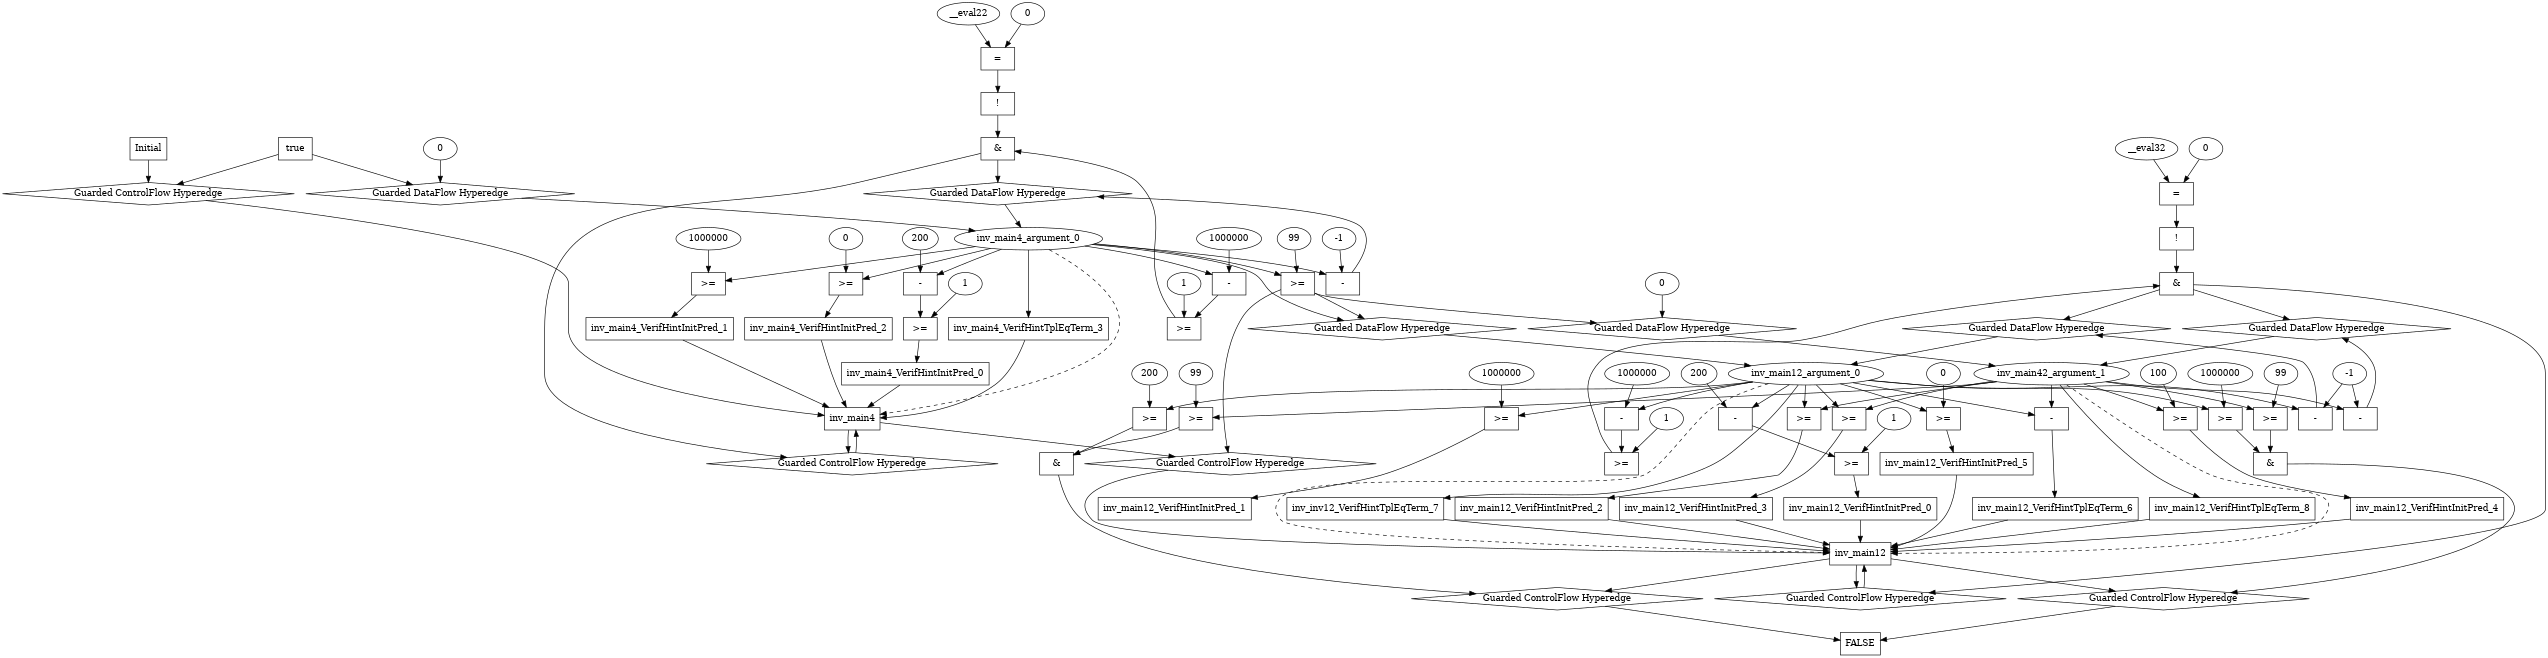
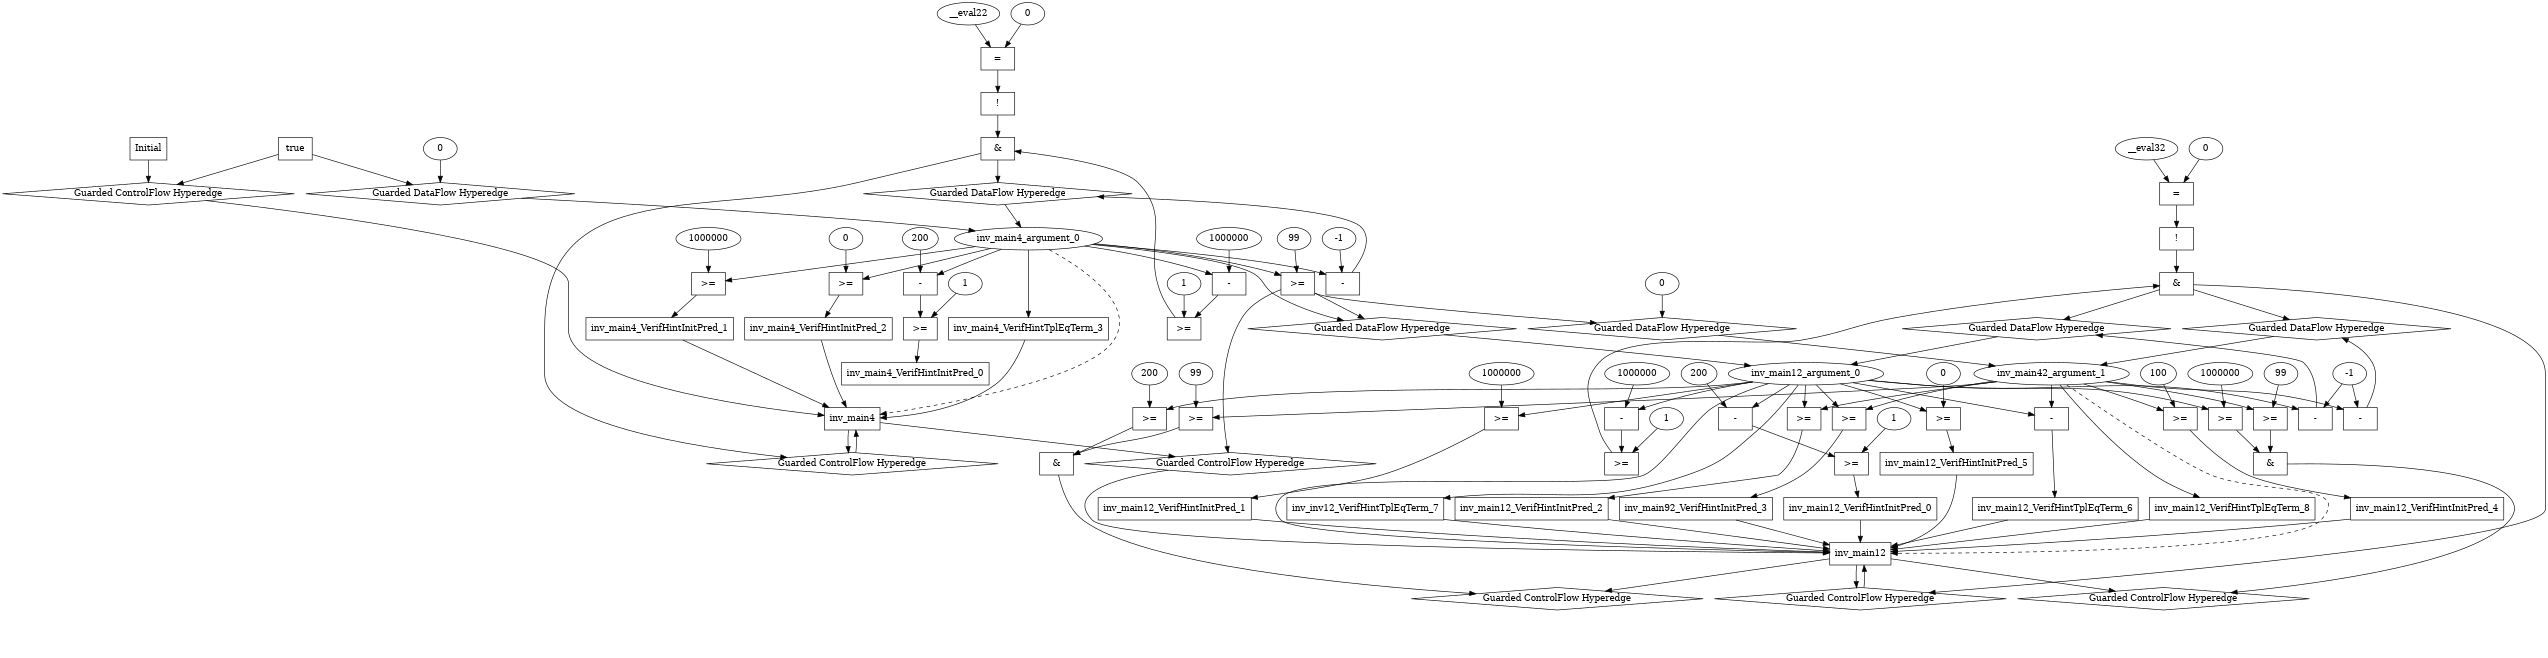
edge "inv_main4_VerifHintInitPred_0" -> "inv_main4": removed
node "inv_main12_VerifHintInitPred_3": label "inv_main12_VerifHintInitPred_3" -> "inv_main92_VerifHintInitPred_3"
edge "inv_main12_argument_0" -> "inv_main12": style dashed -> solid
edge "inv_main12_VerifHintInitPred_1" -> "inv_main12": added
node "FALSE": removed
